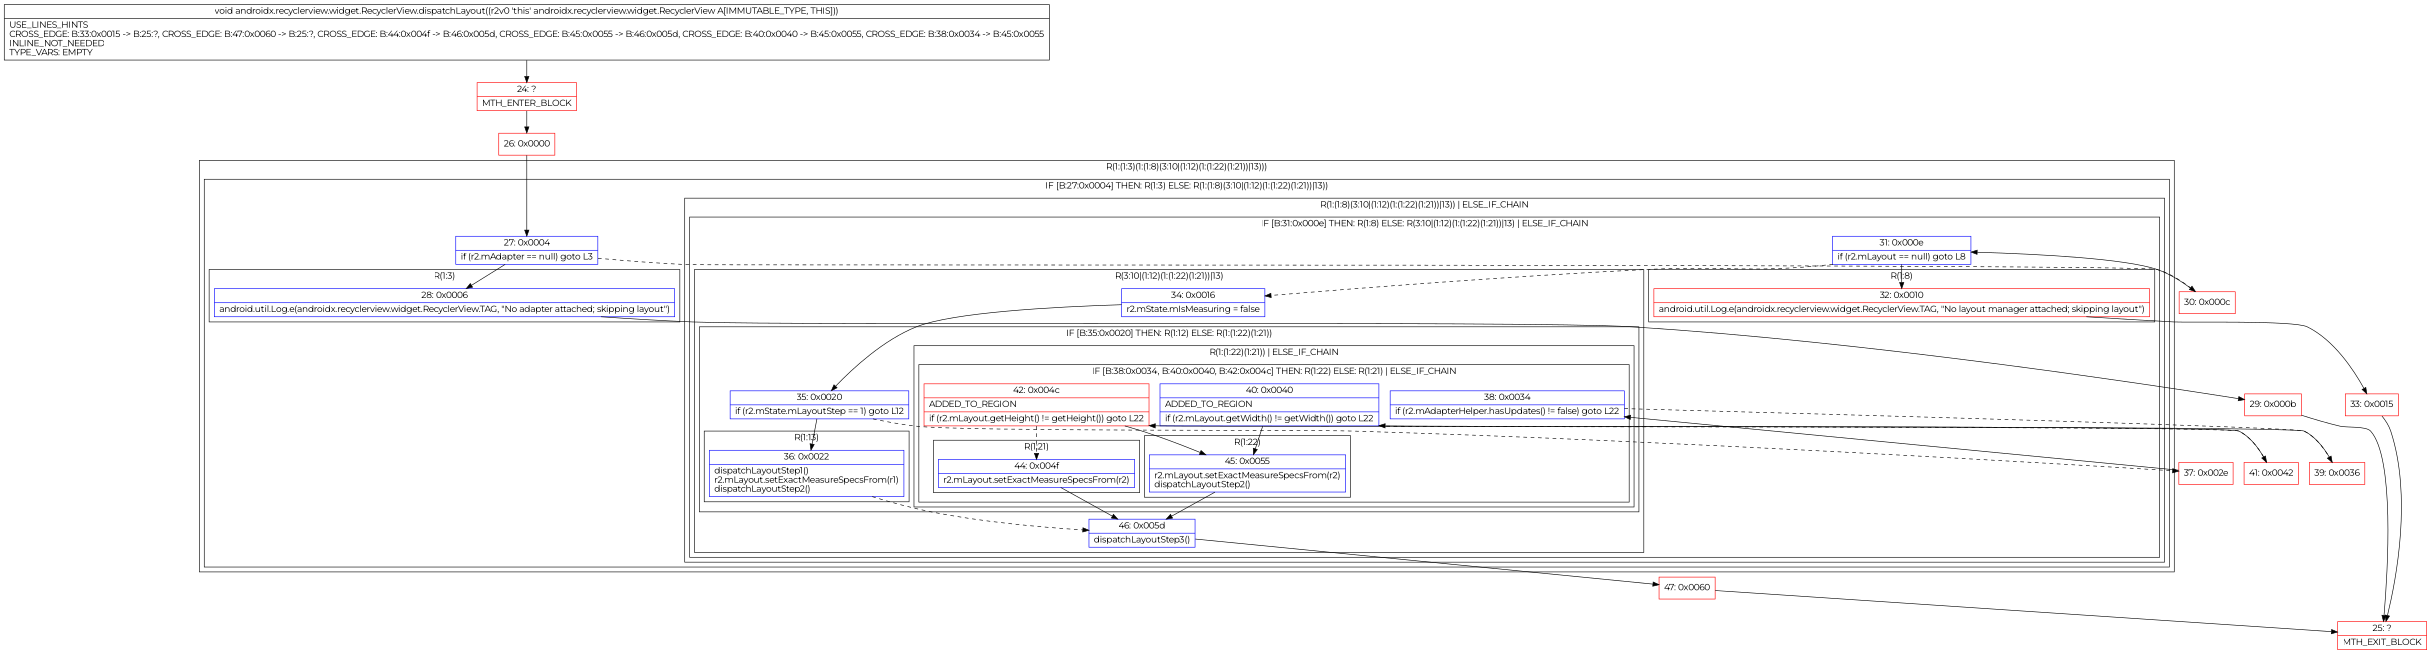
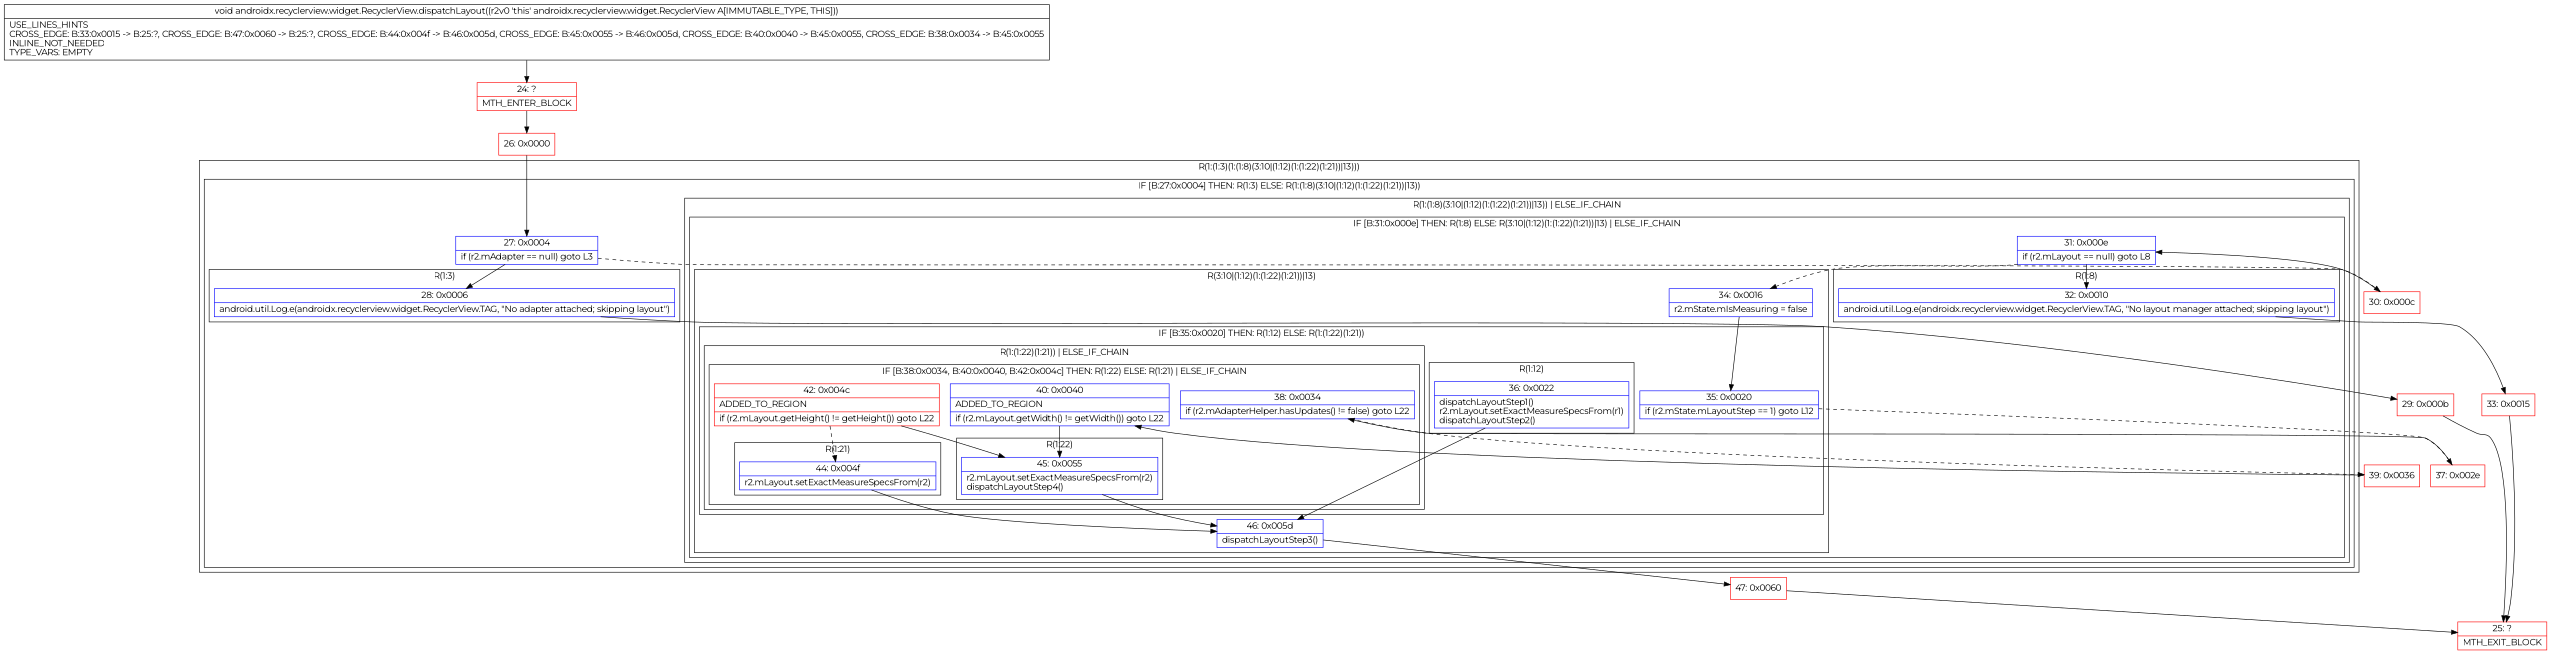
node "32: 0x0010": color red -> blue
edge "35: 0x0020" -> "36: 0x0022": removed
cluster "R(1:13)": label "R(1:13)" -> "R(1:12)"
node "41: 0x0042": removed
node "45: 0x0055": text "dispatchLayoutStep2()" -> "dispatchLayoutStep4()"
edge "36: 0x0022" -> "46: 0x005d": style dashed -> solid
